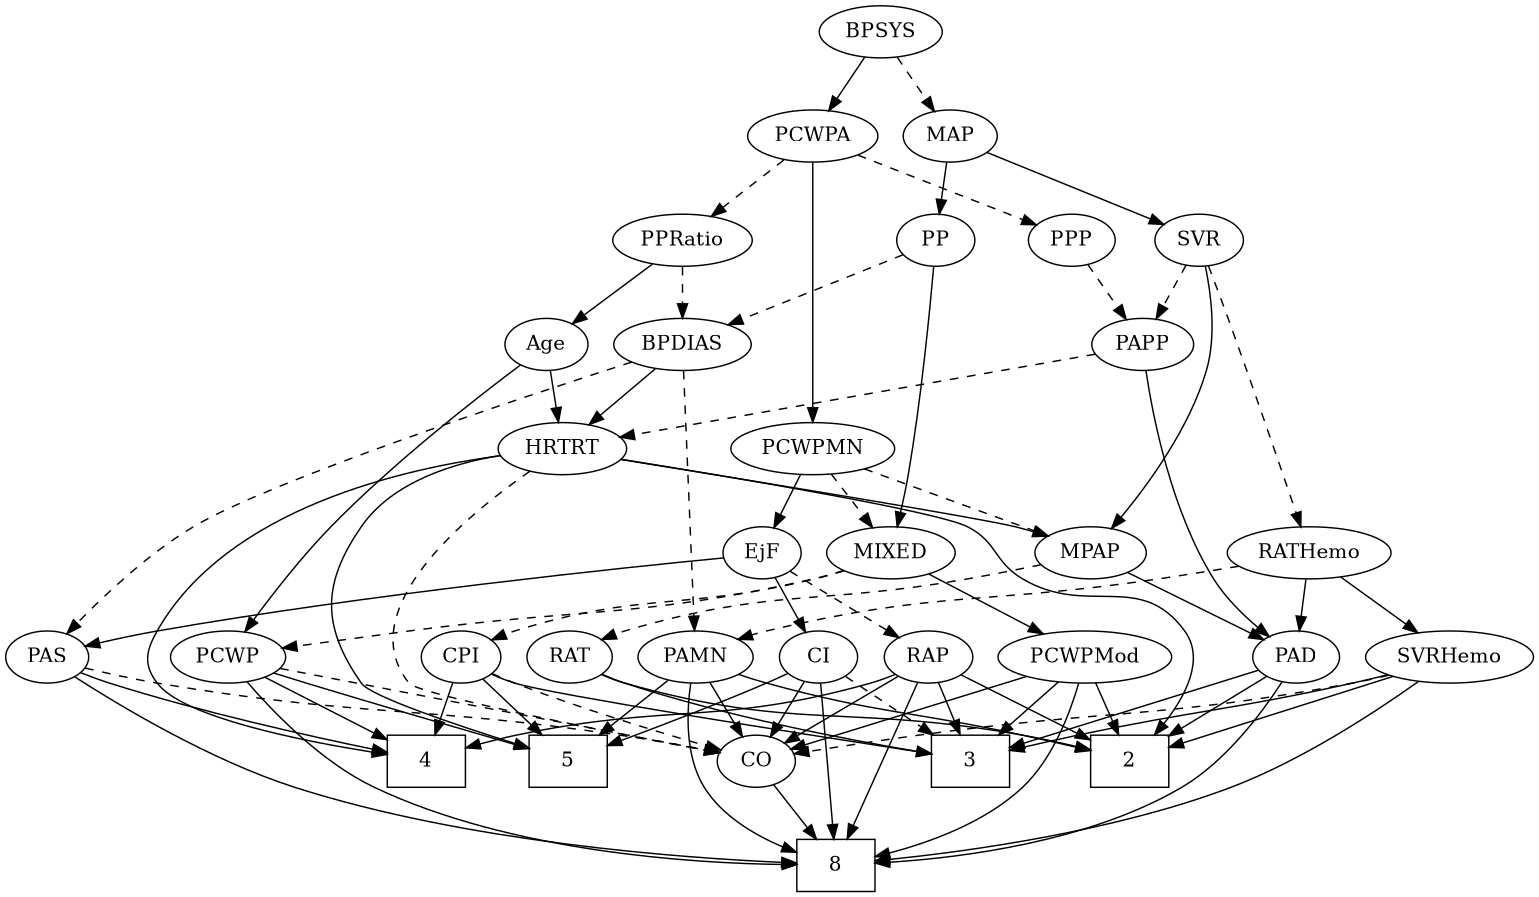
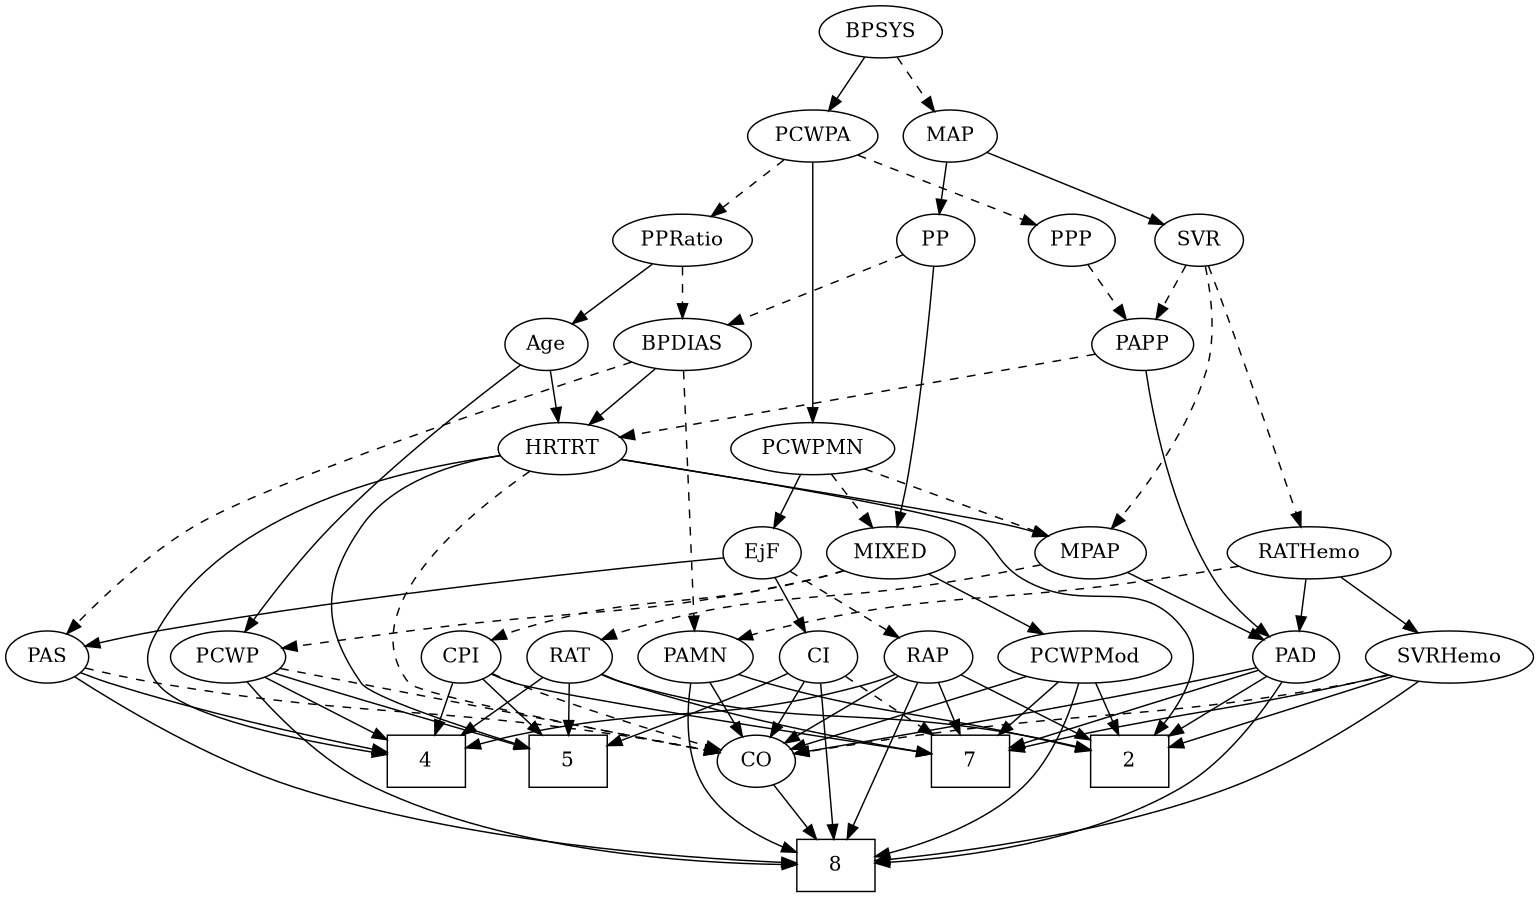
edge "SVR" -> "MPAP": style solid -> dashed
edge "RAT" -> "4": added
edge "PAMN" -> "5": now "RAT" -> "5"
edge "PAD" -> "CO": added
node "3": label "3" -> "7"
